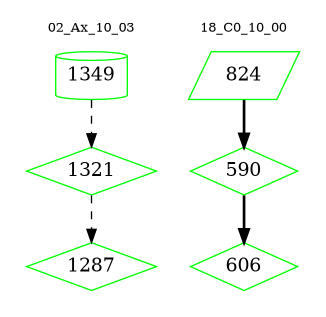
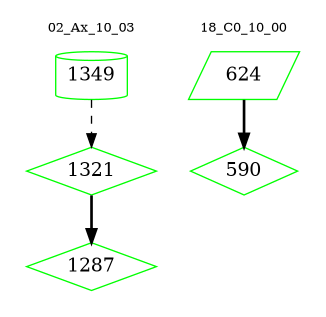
node "824": label "824" -> "624"
edge "1321" -> "1287": style dashed -> bold
node "606": removed
